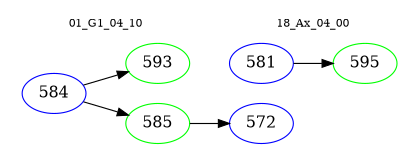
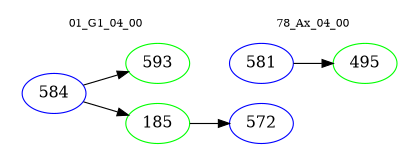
cluster "01_G1_04_10": label "01_G1_04_10" -> "01_G1_04_00"
cluster "18_Ax_04_00": label "18_Ax_04_00" -> "78_Ax_04_00"
node "595": label "595" -> "495"
node "585": label "585" -> "185"
